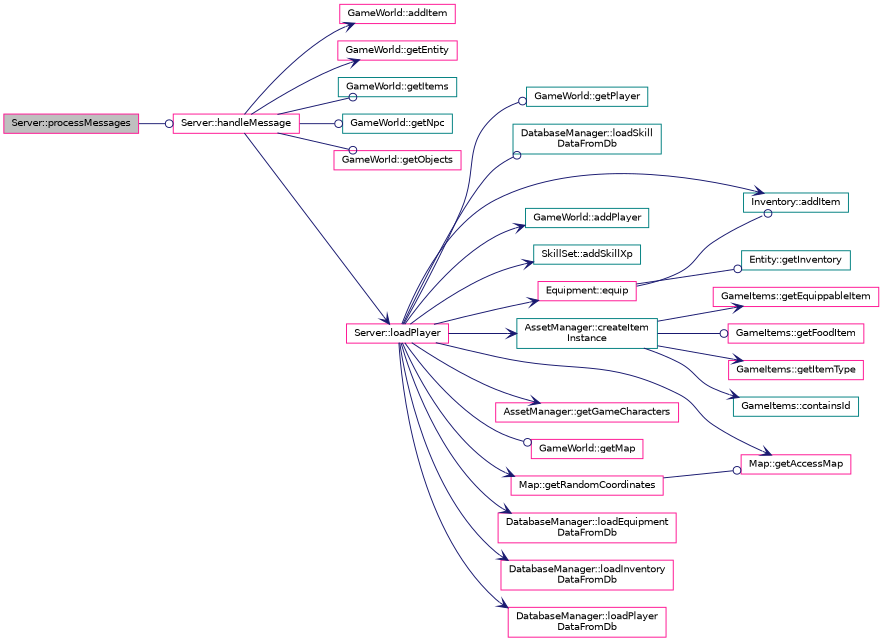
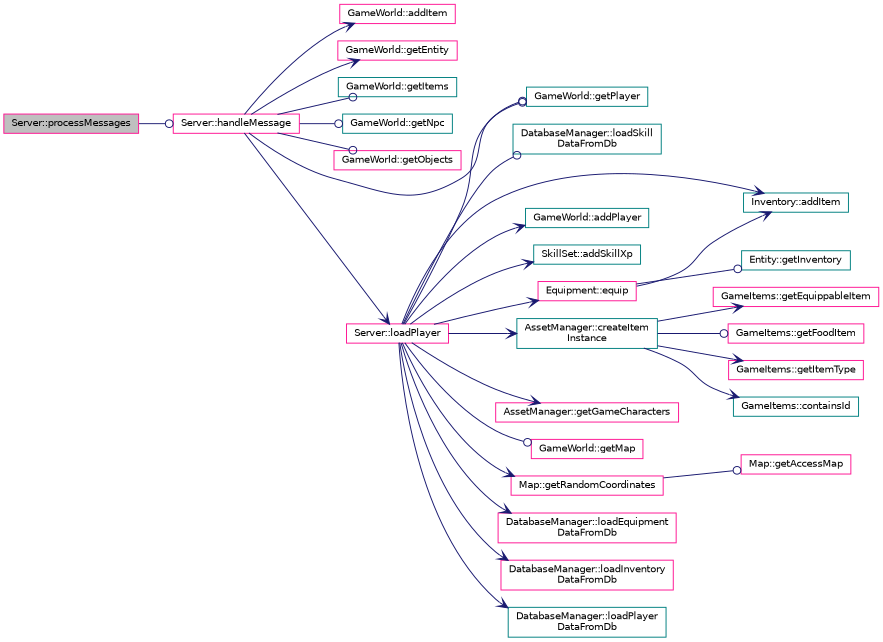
edge "Server::handleMessage" -> "GameWorld::getPlayer": added
edge "Equipment::equip" -> "Inventory::addItem": arrowhead odot -> vee
edge "Server::loadPlayer" -> "Map::getAccessMap": removed
node "DatabaseManager::loadPlayer DataFromDb": color deeppink -> teal
